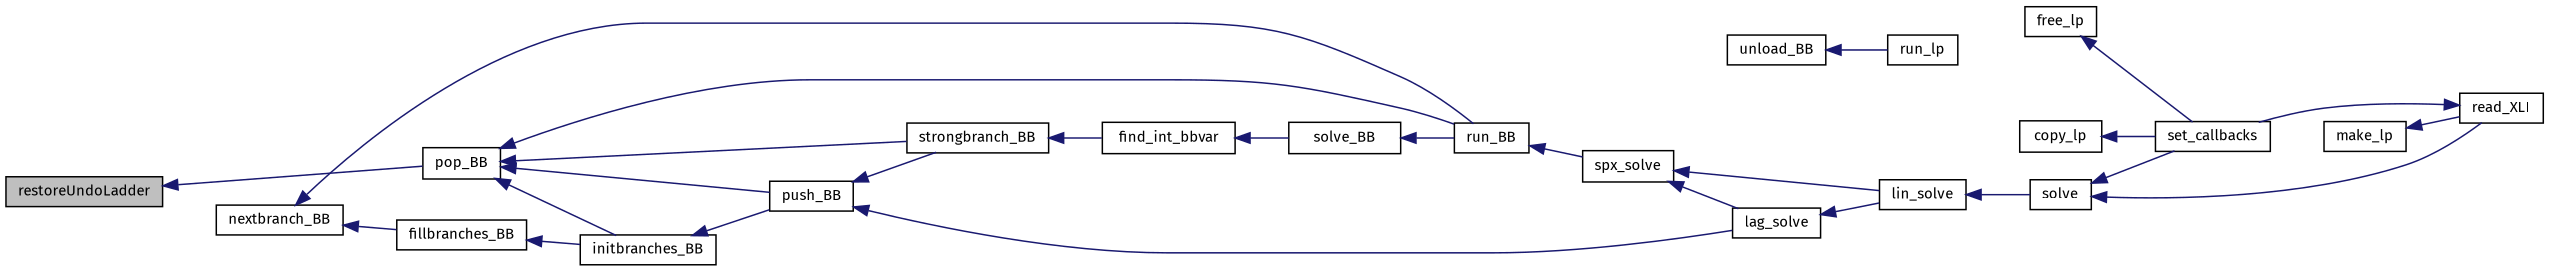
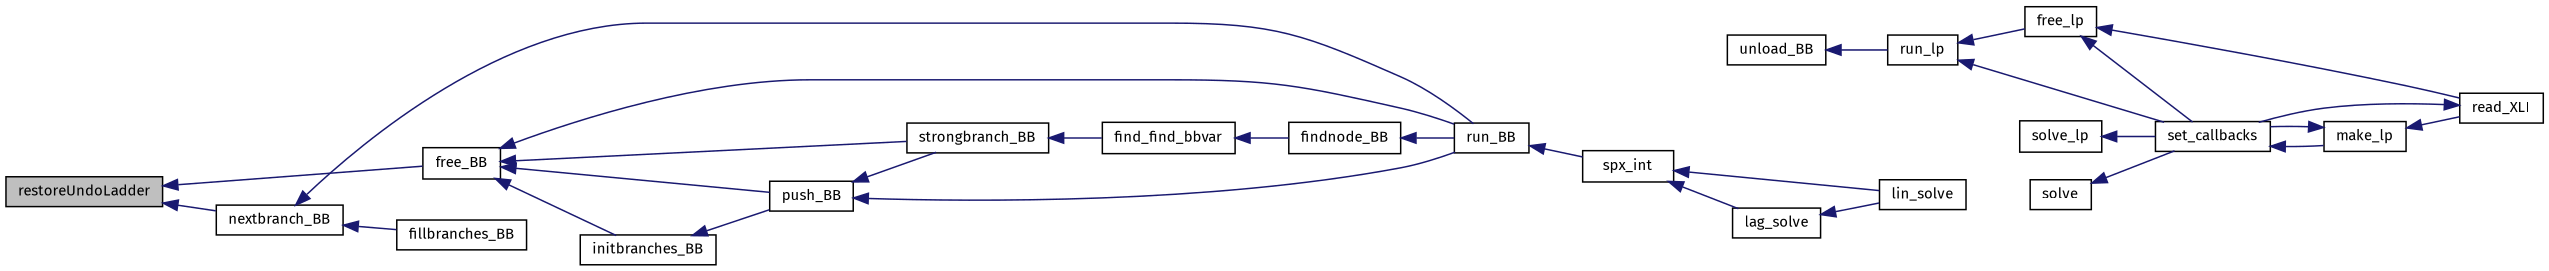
edge "free_lp" -> "run_lp": added
edge "set_callbacks" -> "run_lp": added
edge "set_callbacks" -> "make_lp": added
node "copy_lp": label "copy_lp" -> "solve_lp"
node "find_int_bbvar": label "find_int_bbvar" -> "find_find_bbvar"
node "solve_BB": label "solve_BB" -> "findnode_BB"
edge "make_lp" -> "set_callbacks": added
node "pop_BB": label "pop_BB" -> "free_BB"
node "spx_solve": label "spx_solve" -> "spx_int"
edge "read_XLI" -> "solve": now "read_XLI" -> "free_lp"
edge "solve" -> "lin_solve": removed
edge "nextbranch_BB" -> "restoreUndoLadder": added
edge "initbranches_BB" -> "fillbranches_BB": removed
edge "lag_solve" -> "push_BB": now "run_BB" -> "push_BB"
